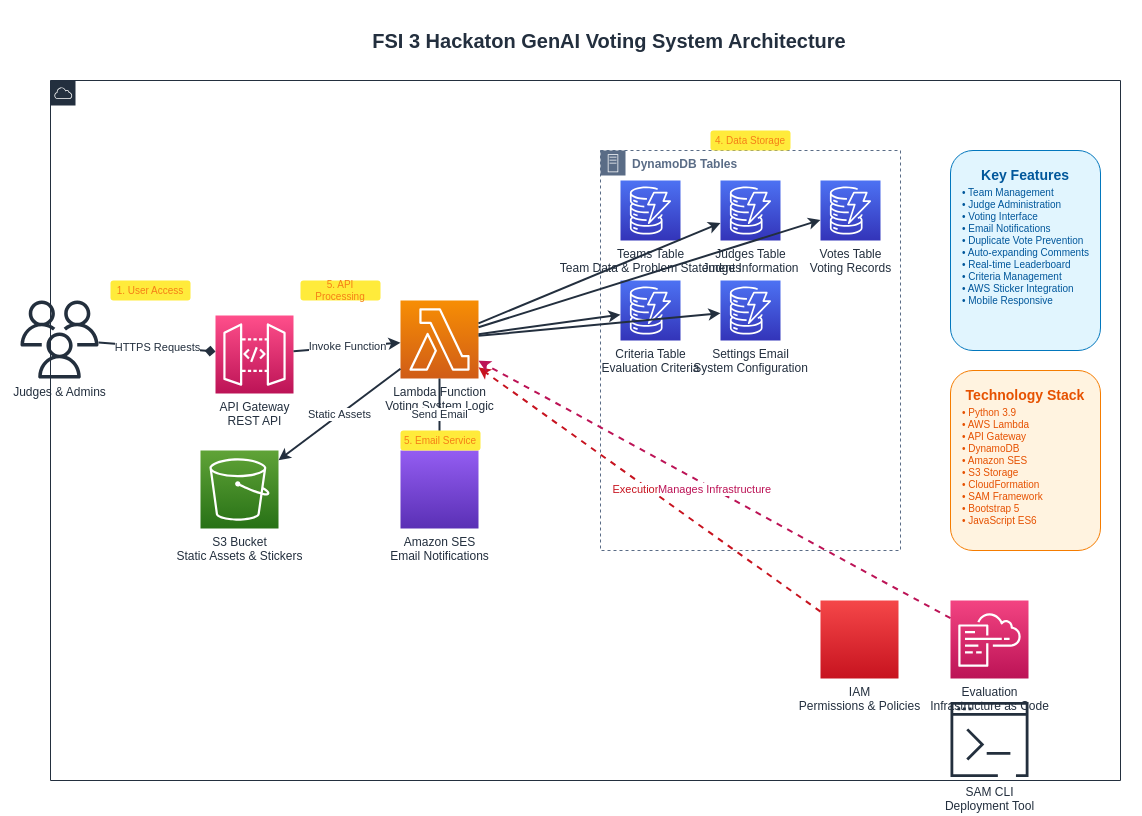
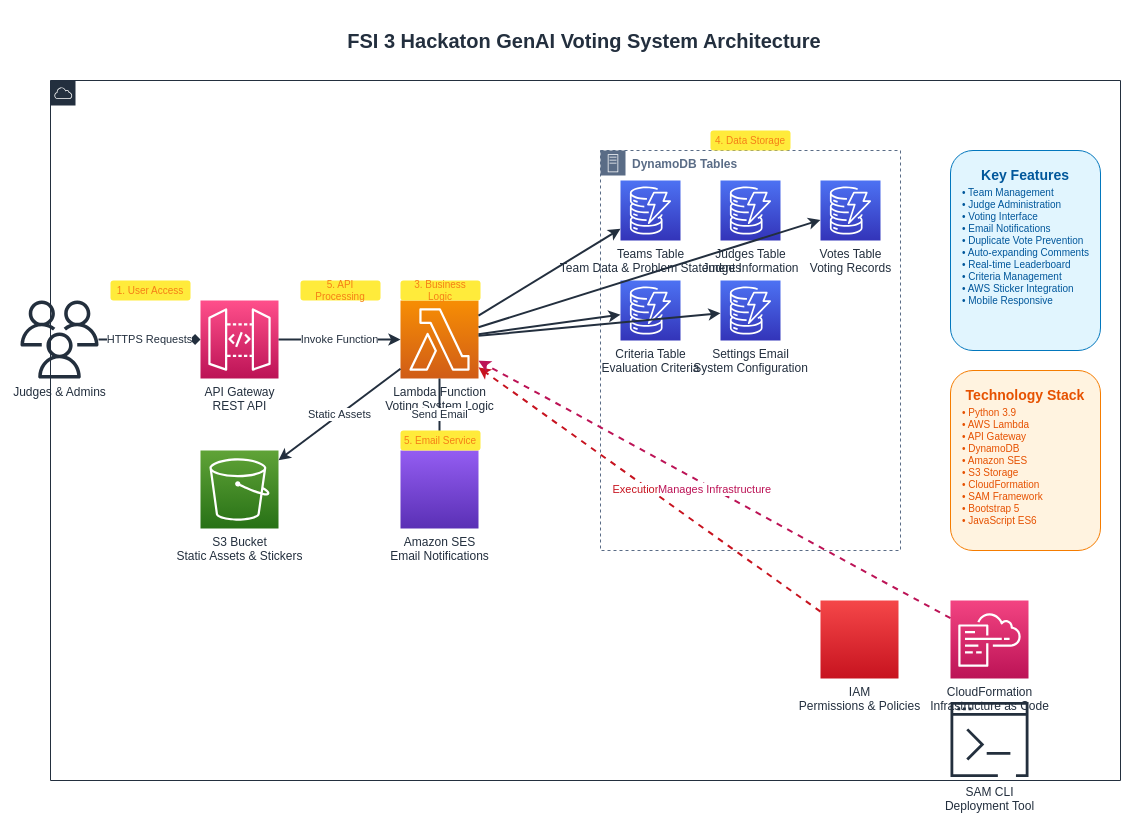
node "FSI 3 Hackaton GenAI Voting System Architecture": moved (610, 41) -> (585, 41)
edge "Lambda Function Voting System Logic" -> "Judges Table Judge Information": now "Lambda Function Voting System Logic" -> "Teams Table Team Data & Problem Statements"
node "3. Business Logic": added
node "API Gateway REST API": moved (255, 355) -> (240, 340)
node "Evaluation Infrastructure as Code": label "Evaluation Infrastructure as Code" -> "CloudFormation Infrastructure as Code"
